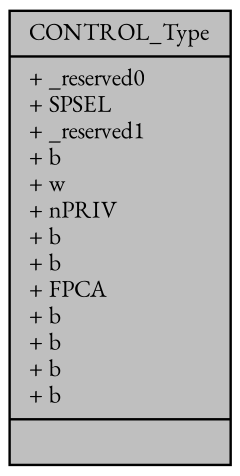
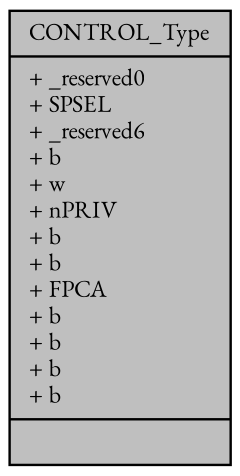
node "CONTROL_Type": text "+ _reserved1" -> "+ _reserved6"
